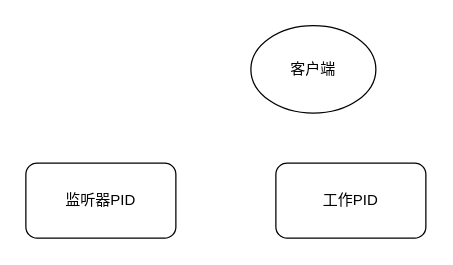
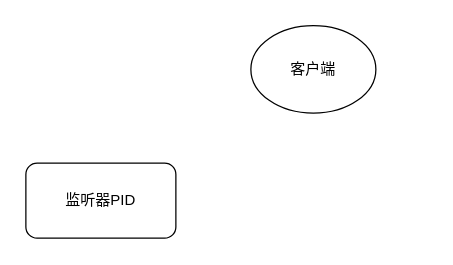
node "工作PID": removed
